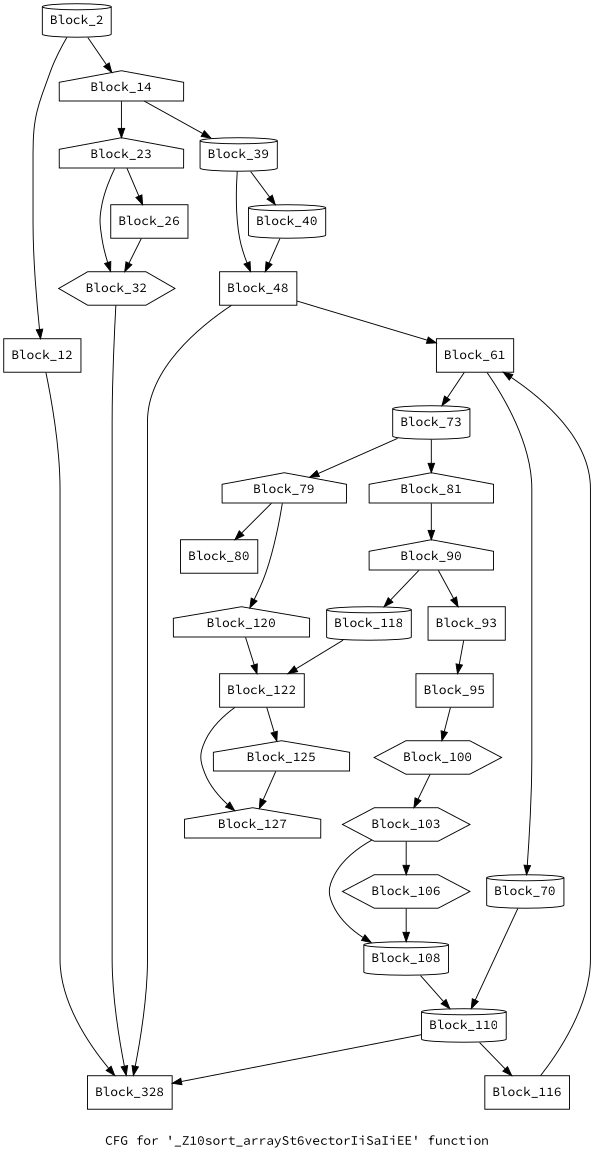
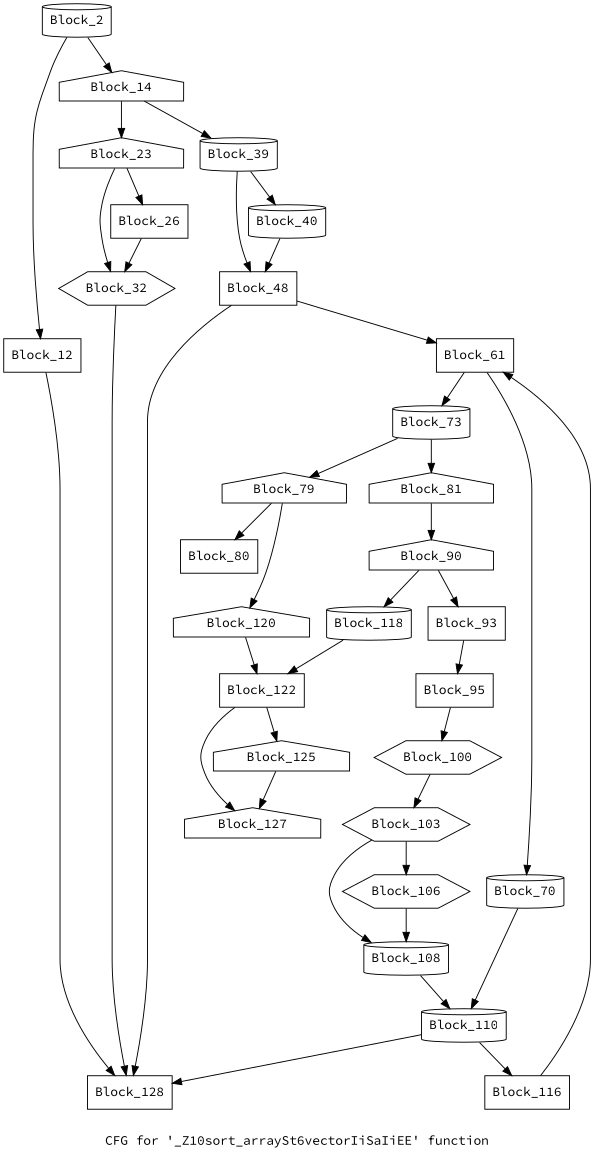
node "Block_328": label "Block_328" -> "Block_128"
